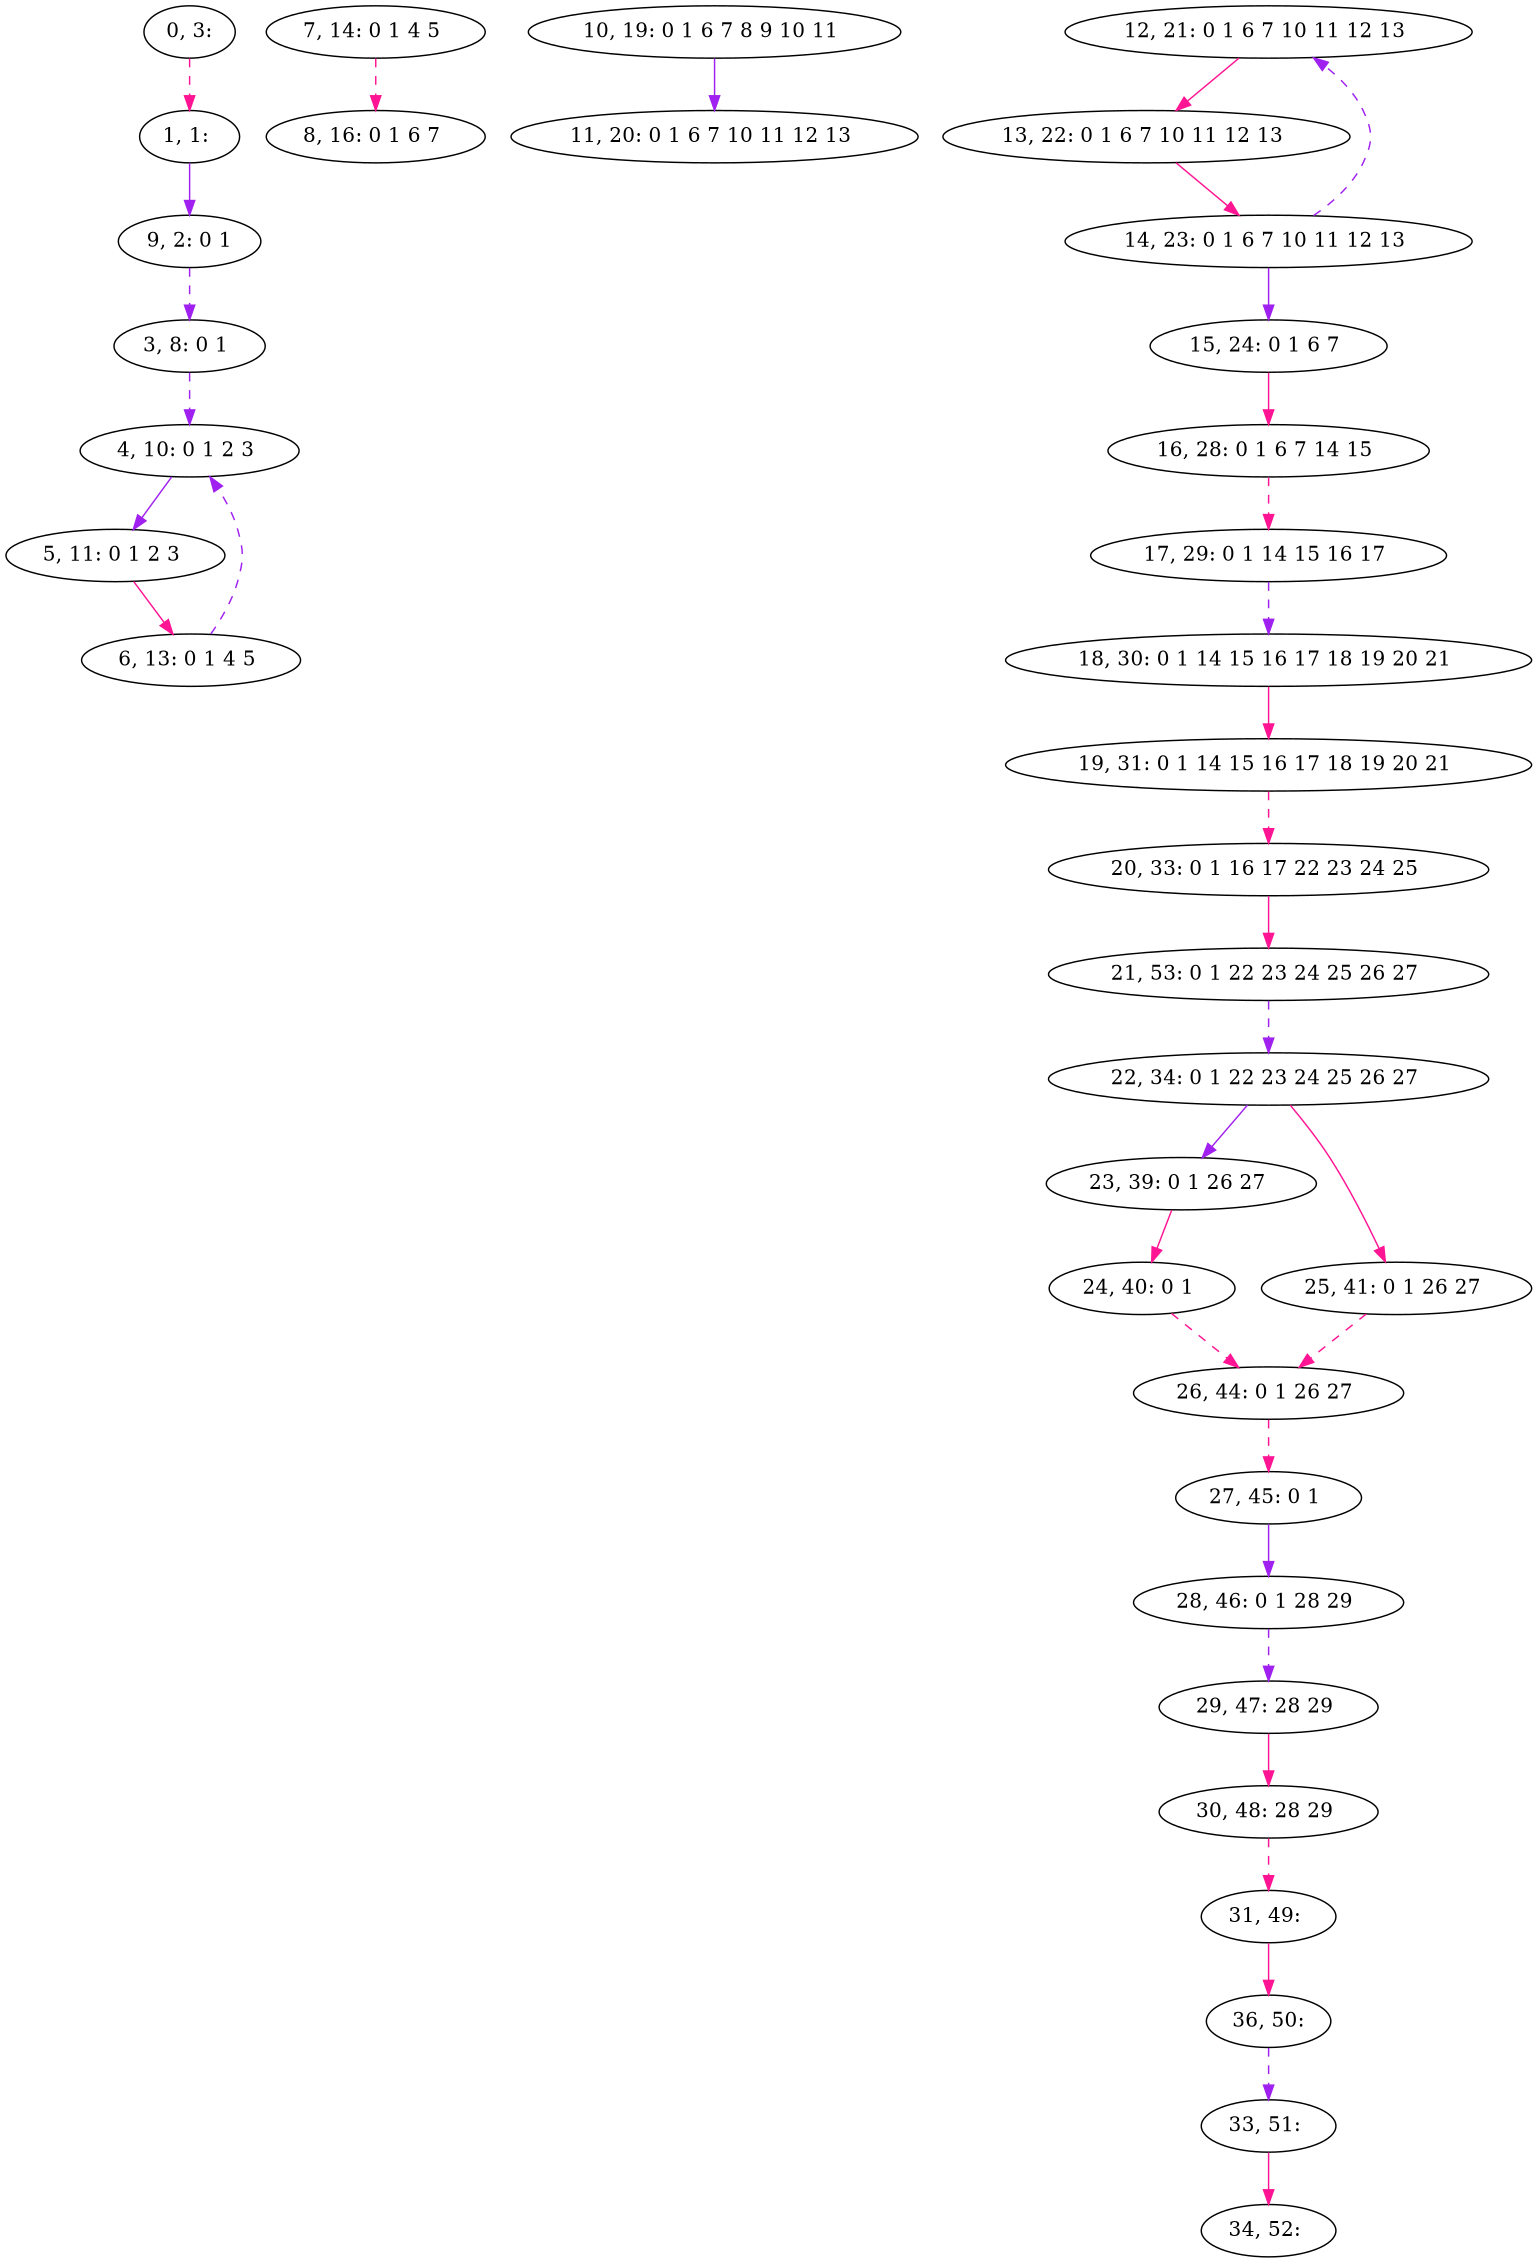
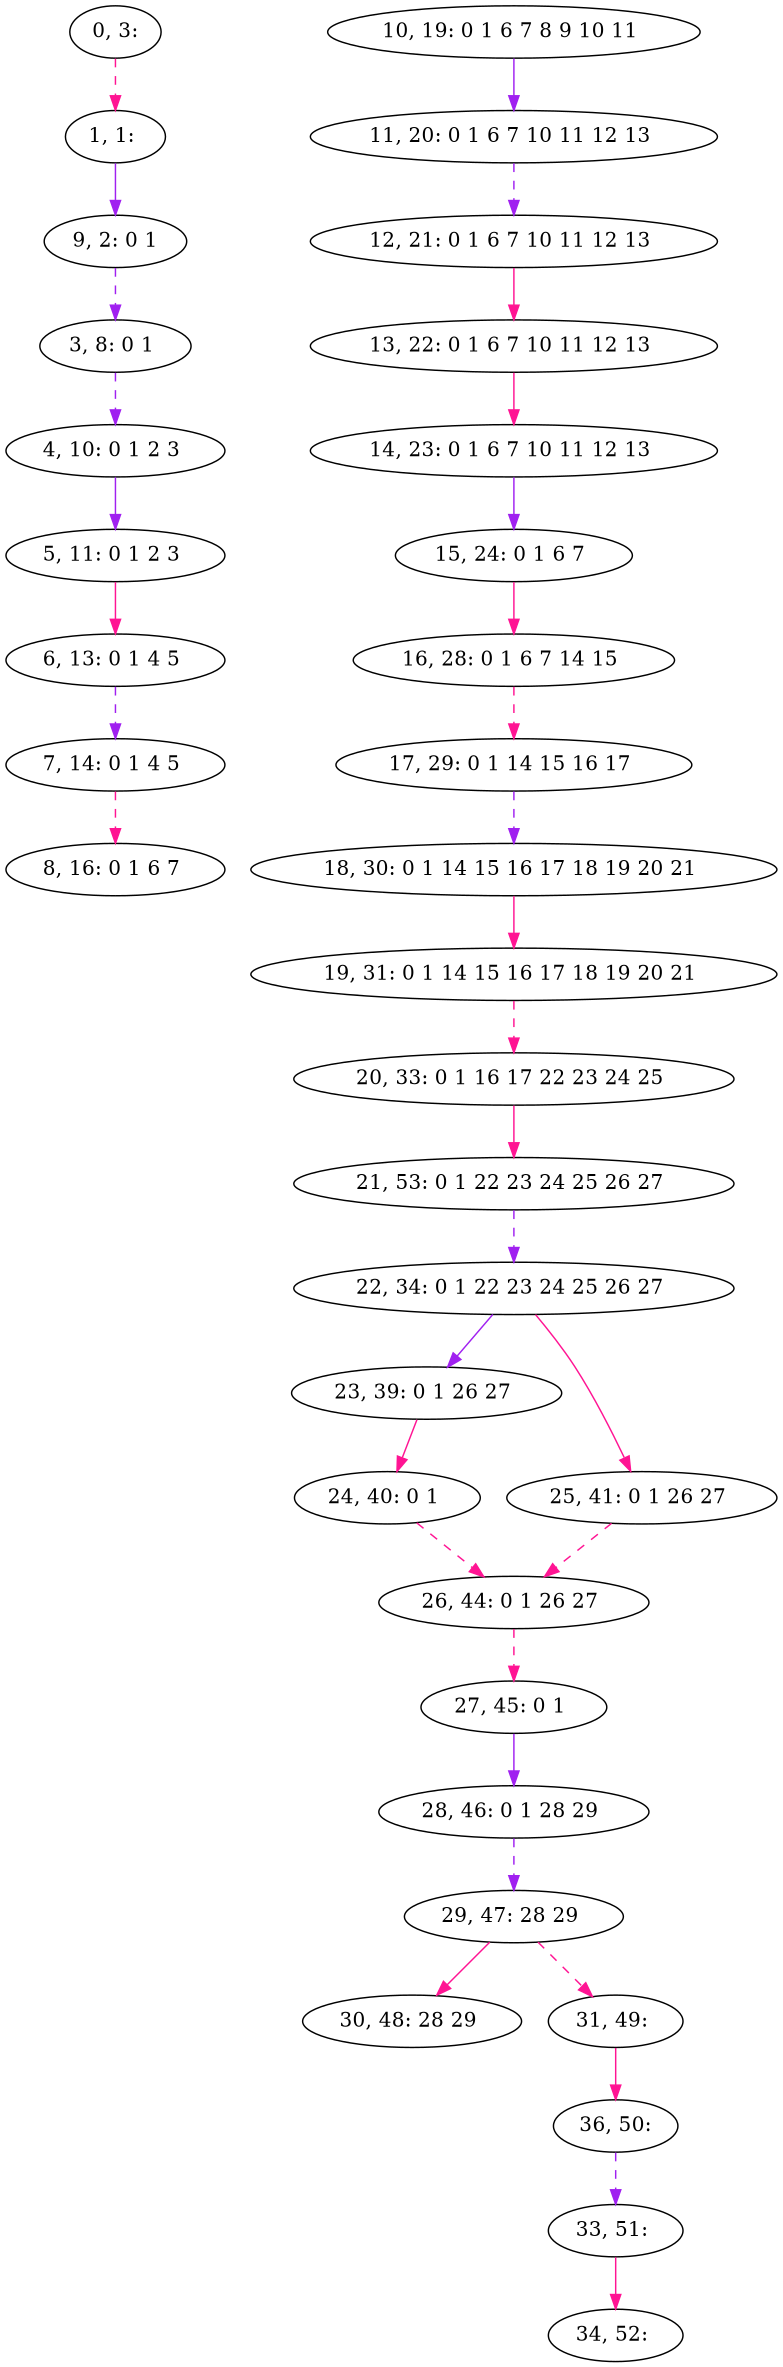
edge "14, 23: 0 1 6 7 10 11 12 13" -> "12, 21: 0 1 6 7 10 11 12 13": now "11, 20: 0 1 6 7 10 11 12 13" -> "12, 21: 0 1 6 7 10 11 12 13"
edge "6, 13: 0 1 4 5" -> "4, 10: 0 1 2 3": now "6, 13: 0 1 4 5" -> "7, 14: 0 1 4 5"
edge "30, 48: 28 29" -> "31, 49:": now "29, 47: 28 29" -> "31, 49:"
